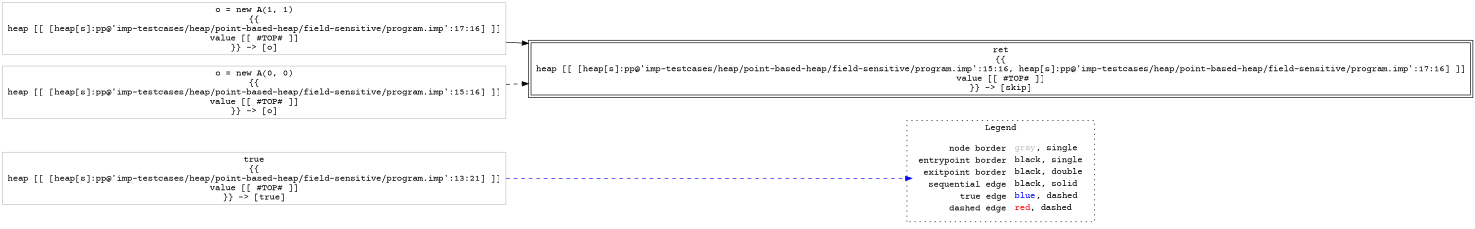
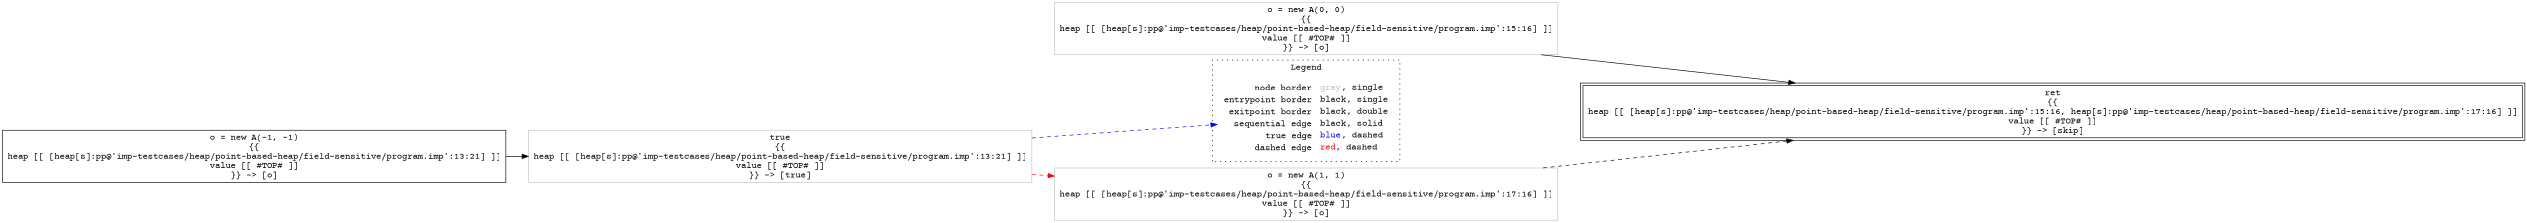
edge "o = new A(1, 1)" -> "ret": style solid -> dashed
edge "o = new A(0, 0)" -> "ret": style dashed -> solid
node "o = new A(-1, -1)": added
edge "true" -> "o = new A(1, 1)": added
